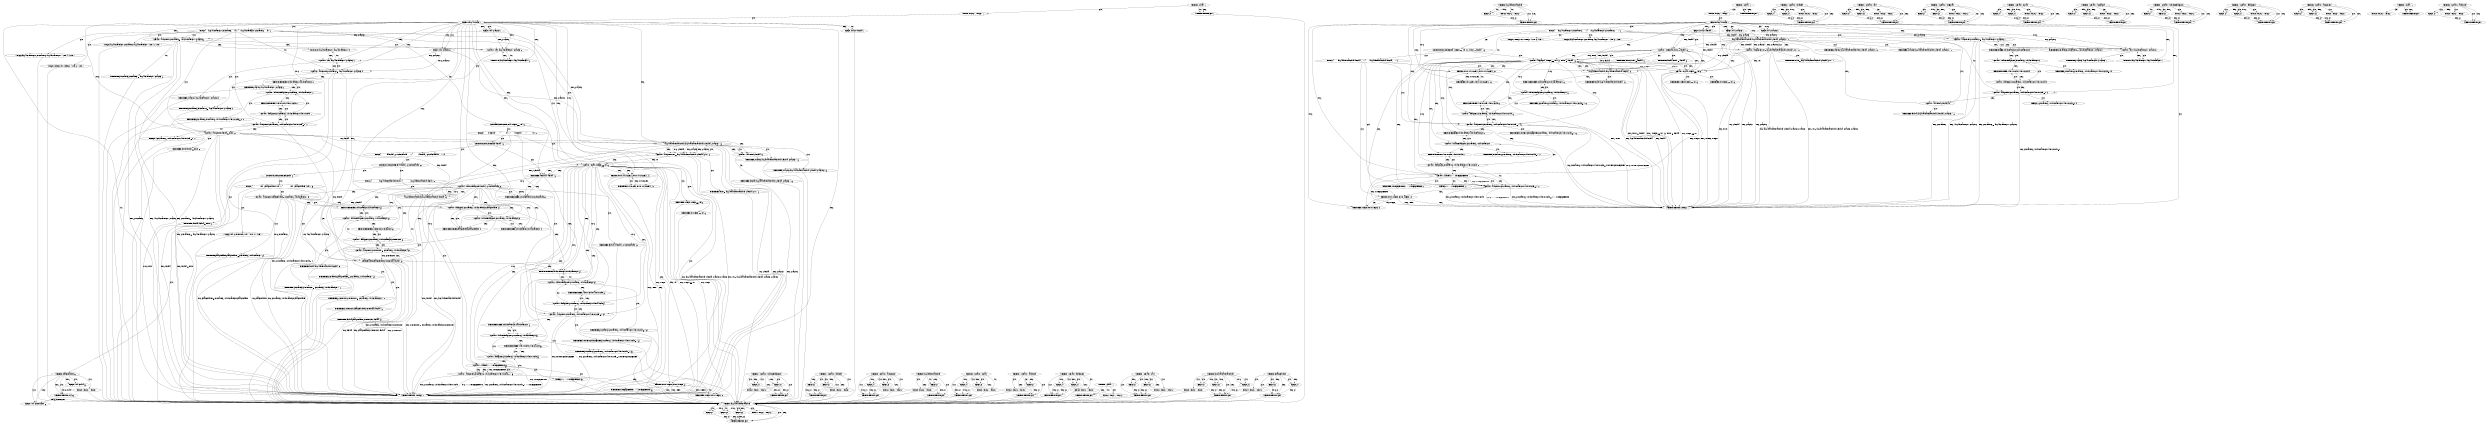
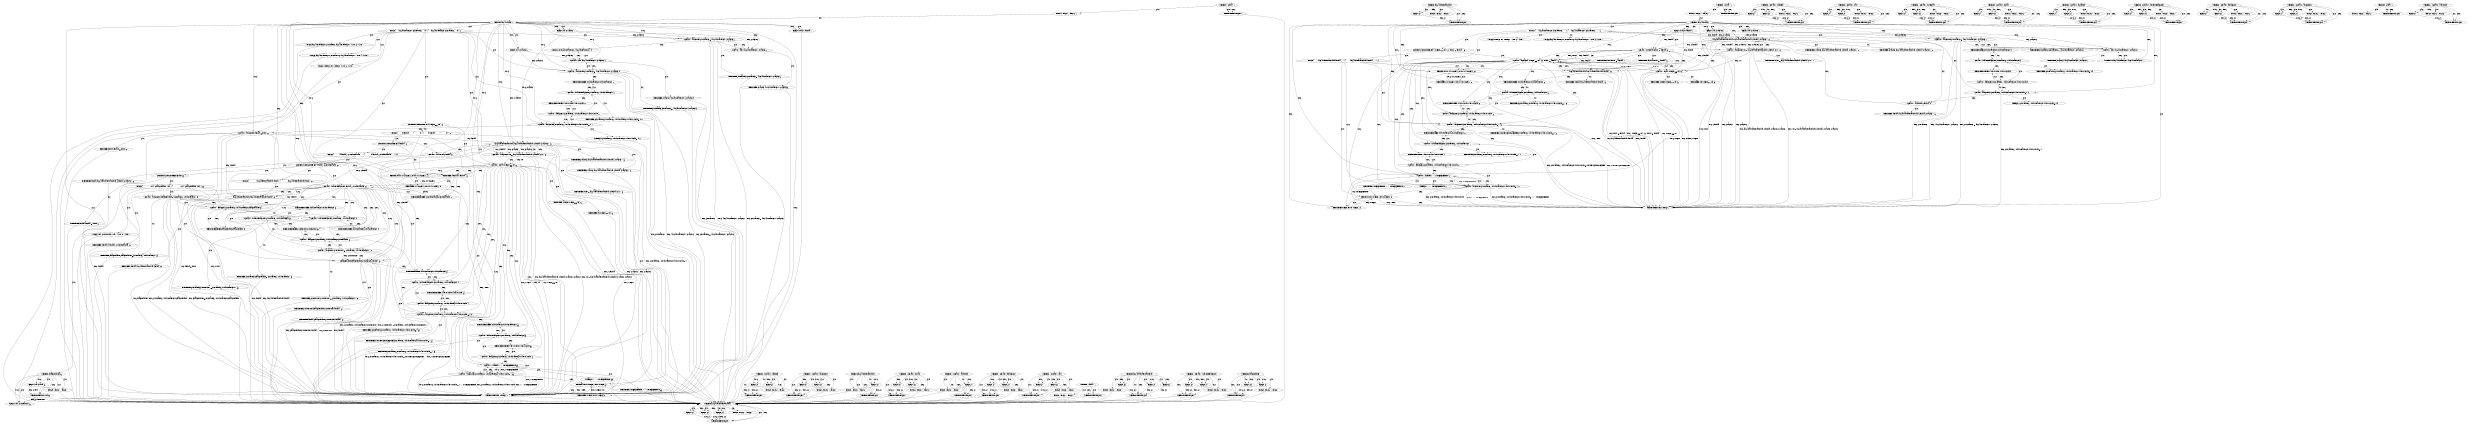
node "(UNKNOWN,ih264d_create_ip_t *,ih264d_create_ip_t *)": removed
edge "(CONTROL_STRUCTURE,IF,if (dec_hdl->pv_codec_handle))" -> "(<operator>.indirectFieldAccess,dec_hdl->pv_codec_handle)": added, label "AST:"
